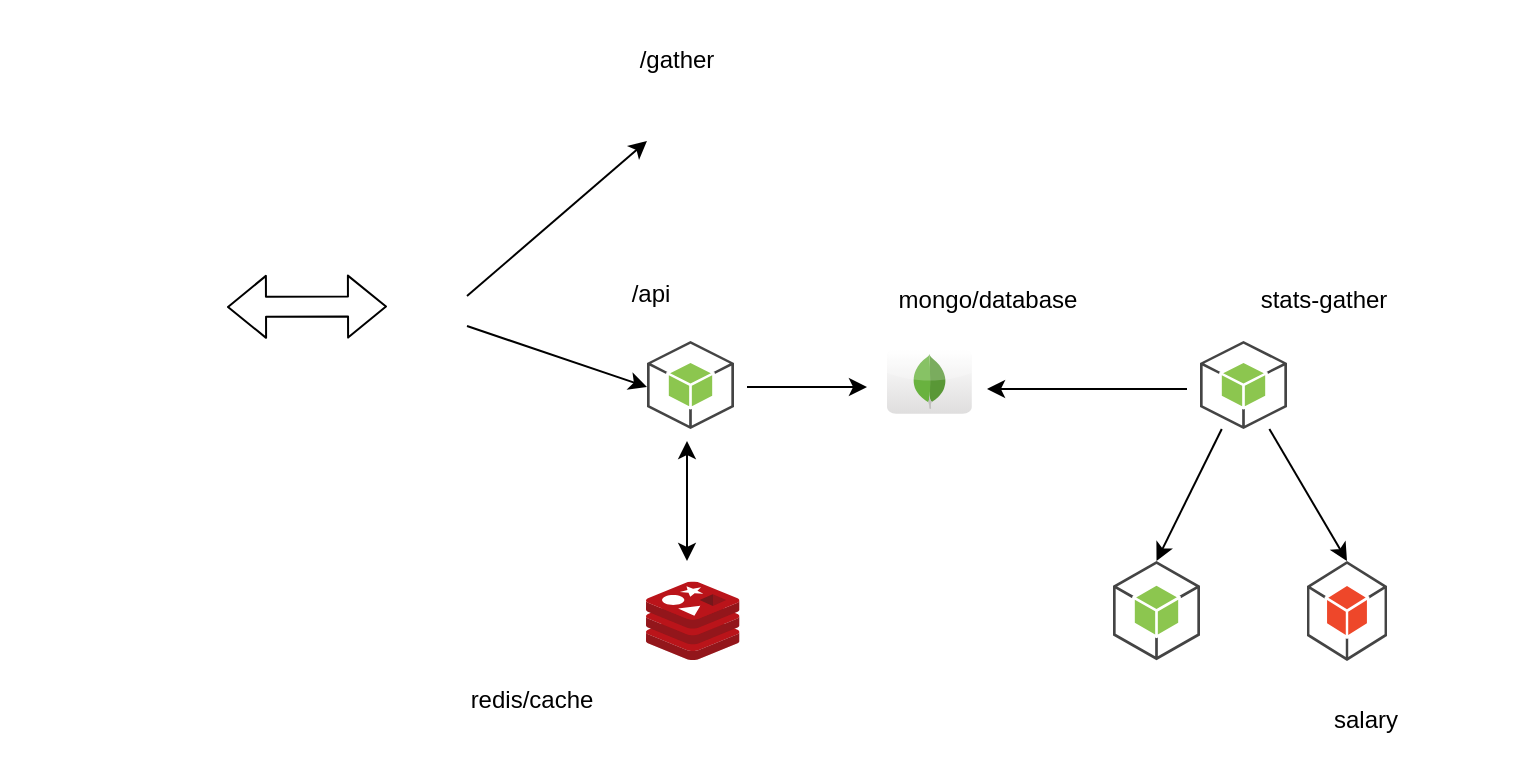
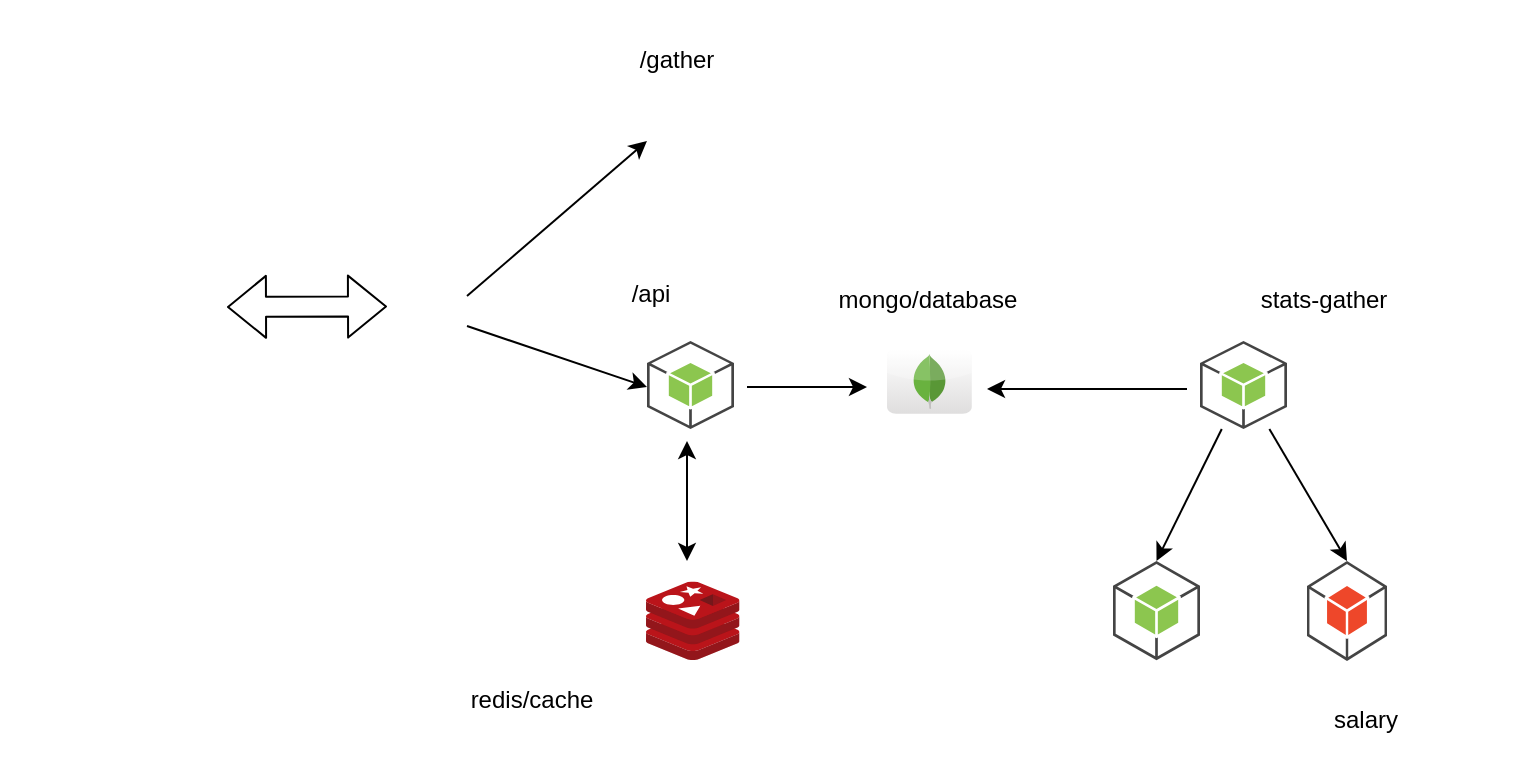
node "mongo/database": moved (989, 301) -> (929, 301)
